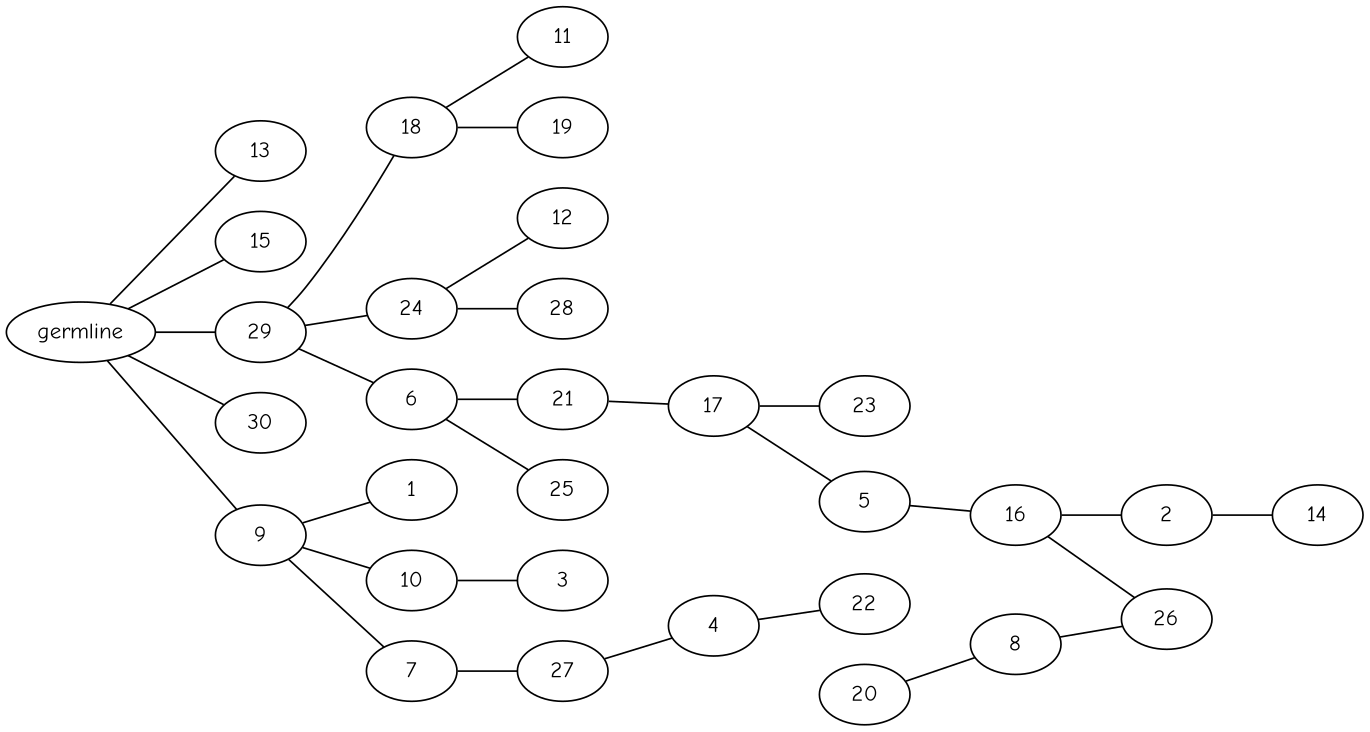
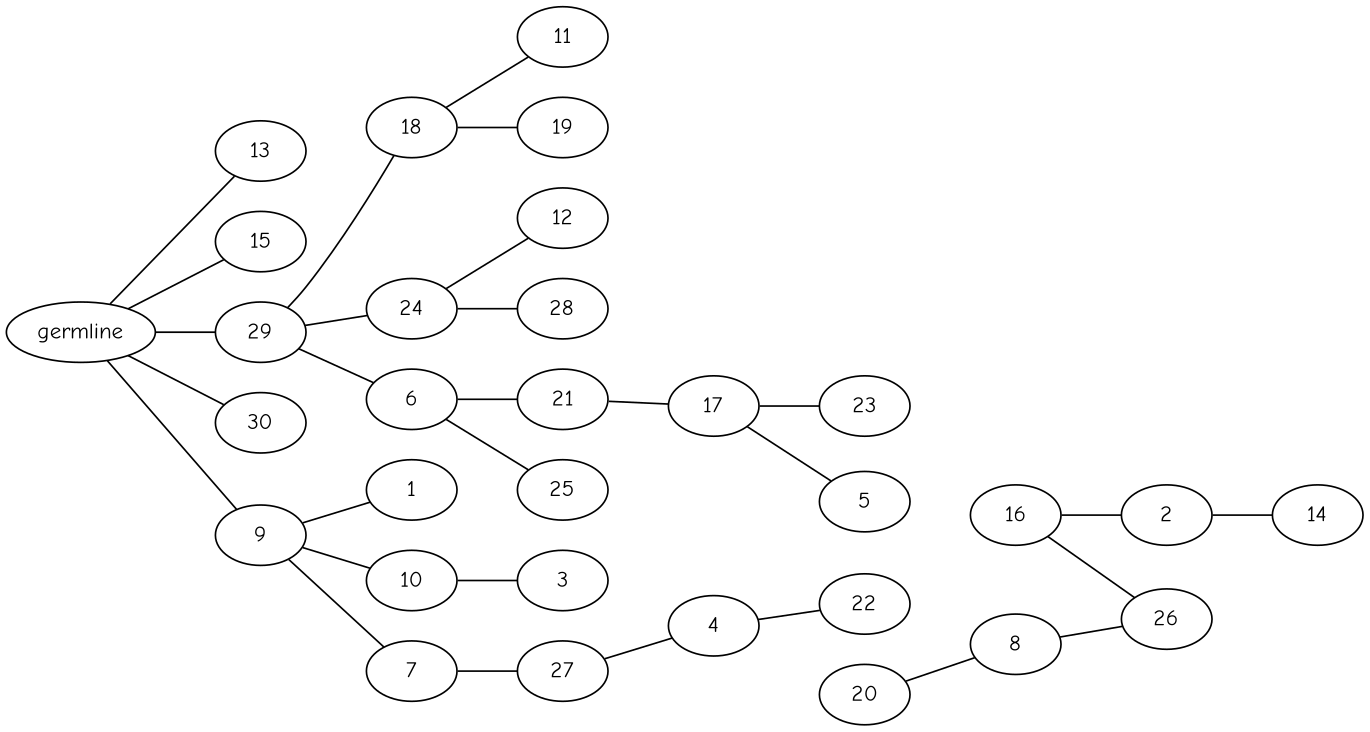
edge "5" -- "16": removed
